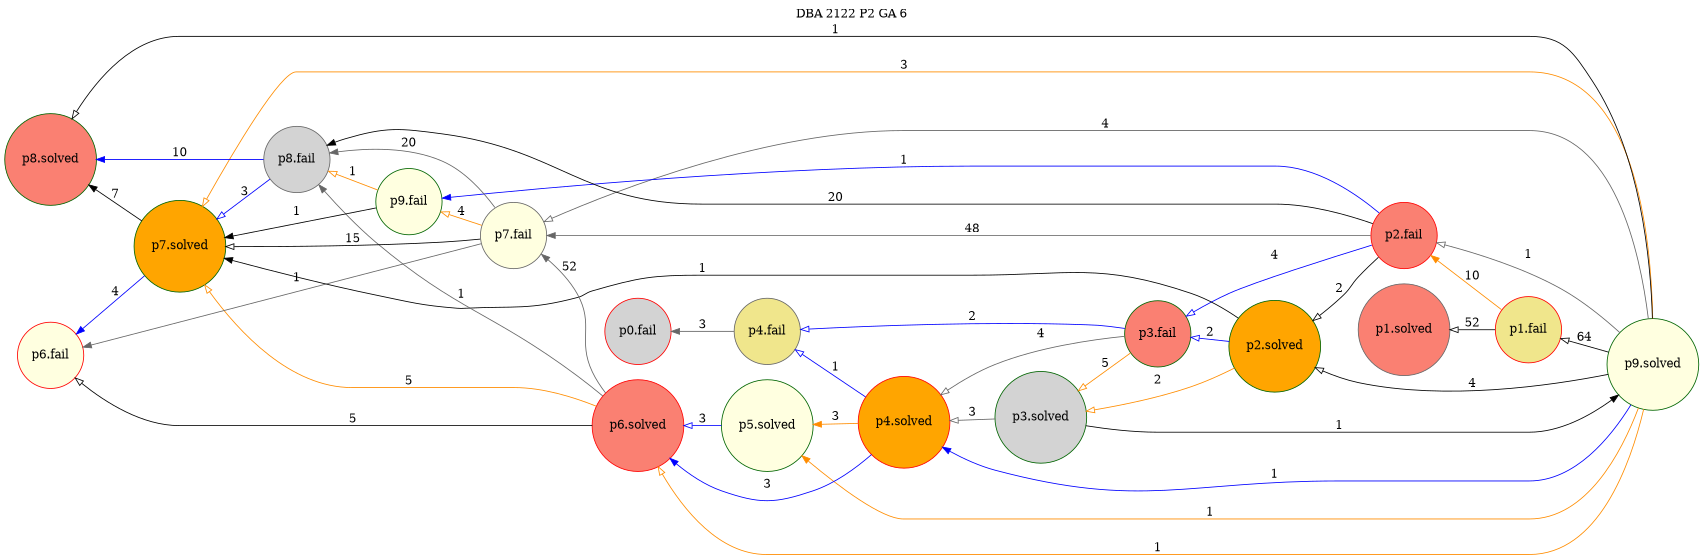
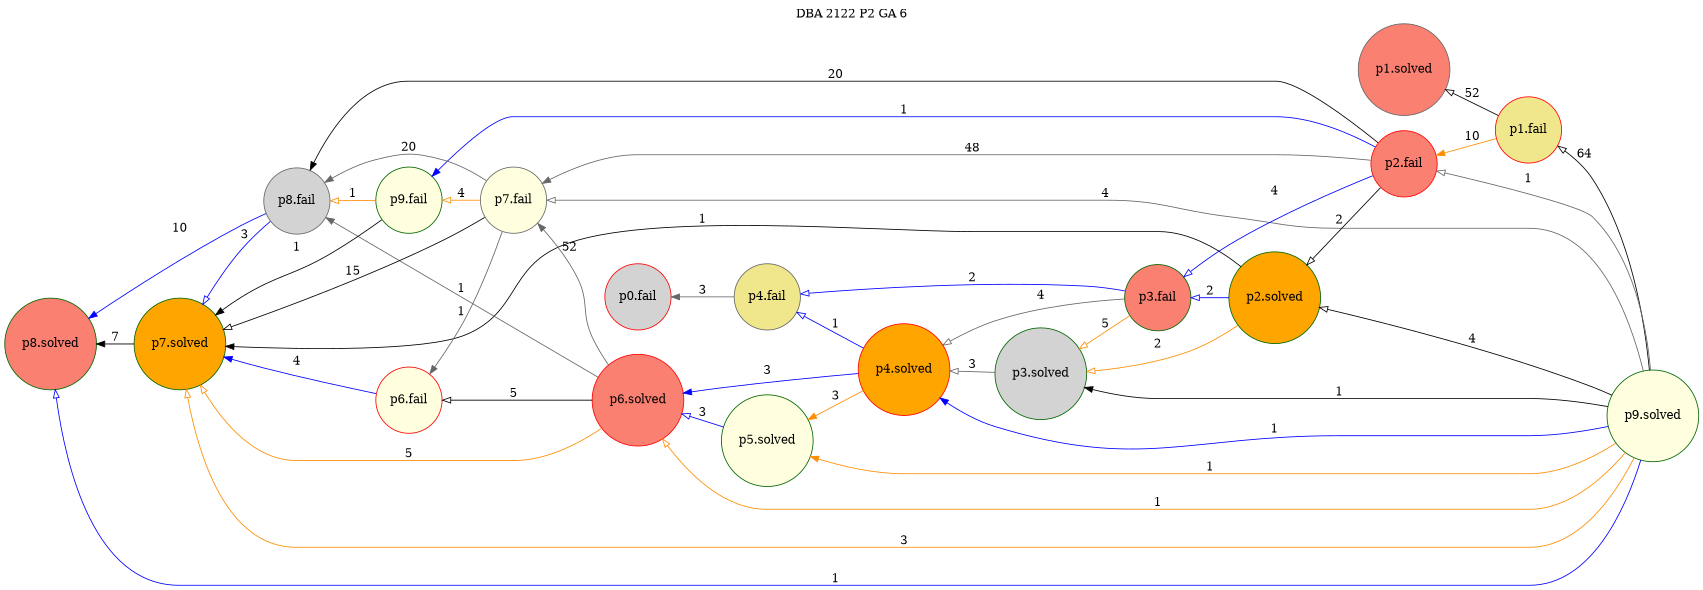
edge "p9.solved" -> "p8.solved": color black -> blue
edge "p7.solved" -> "p6.fail": reversed
edge "p3.solved" -> "p9.solved": reversed
